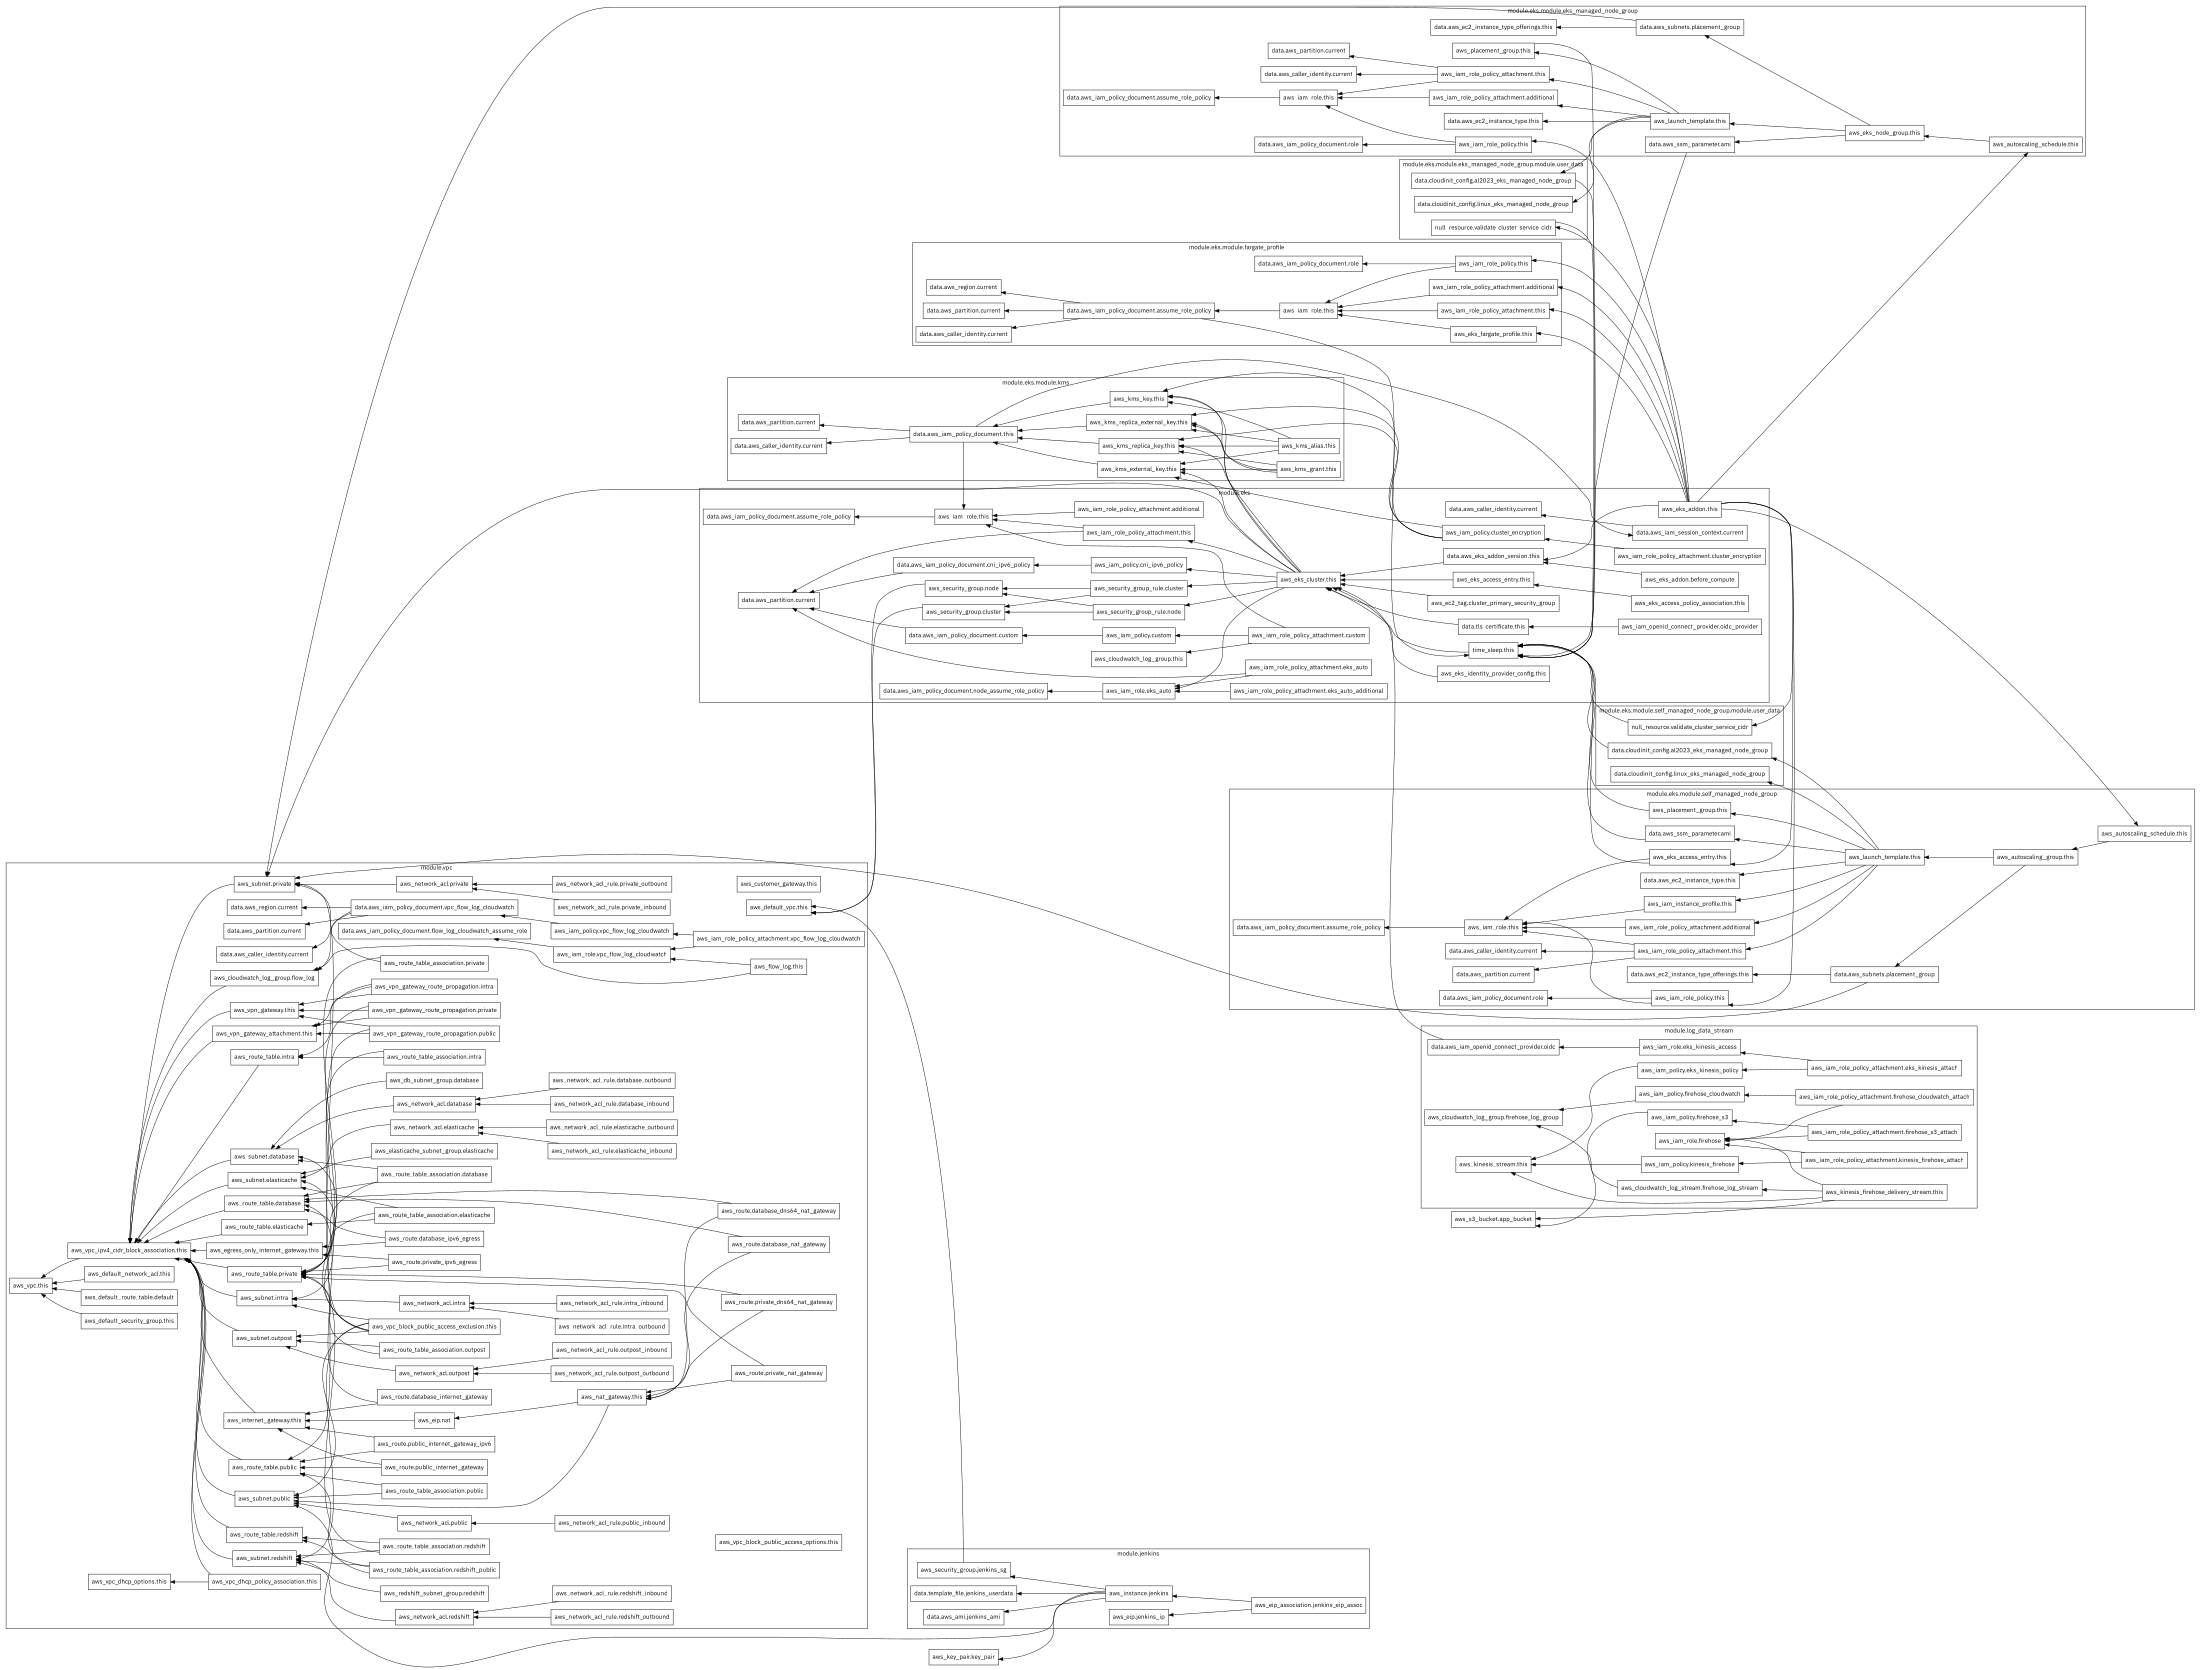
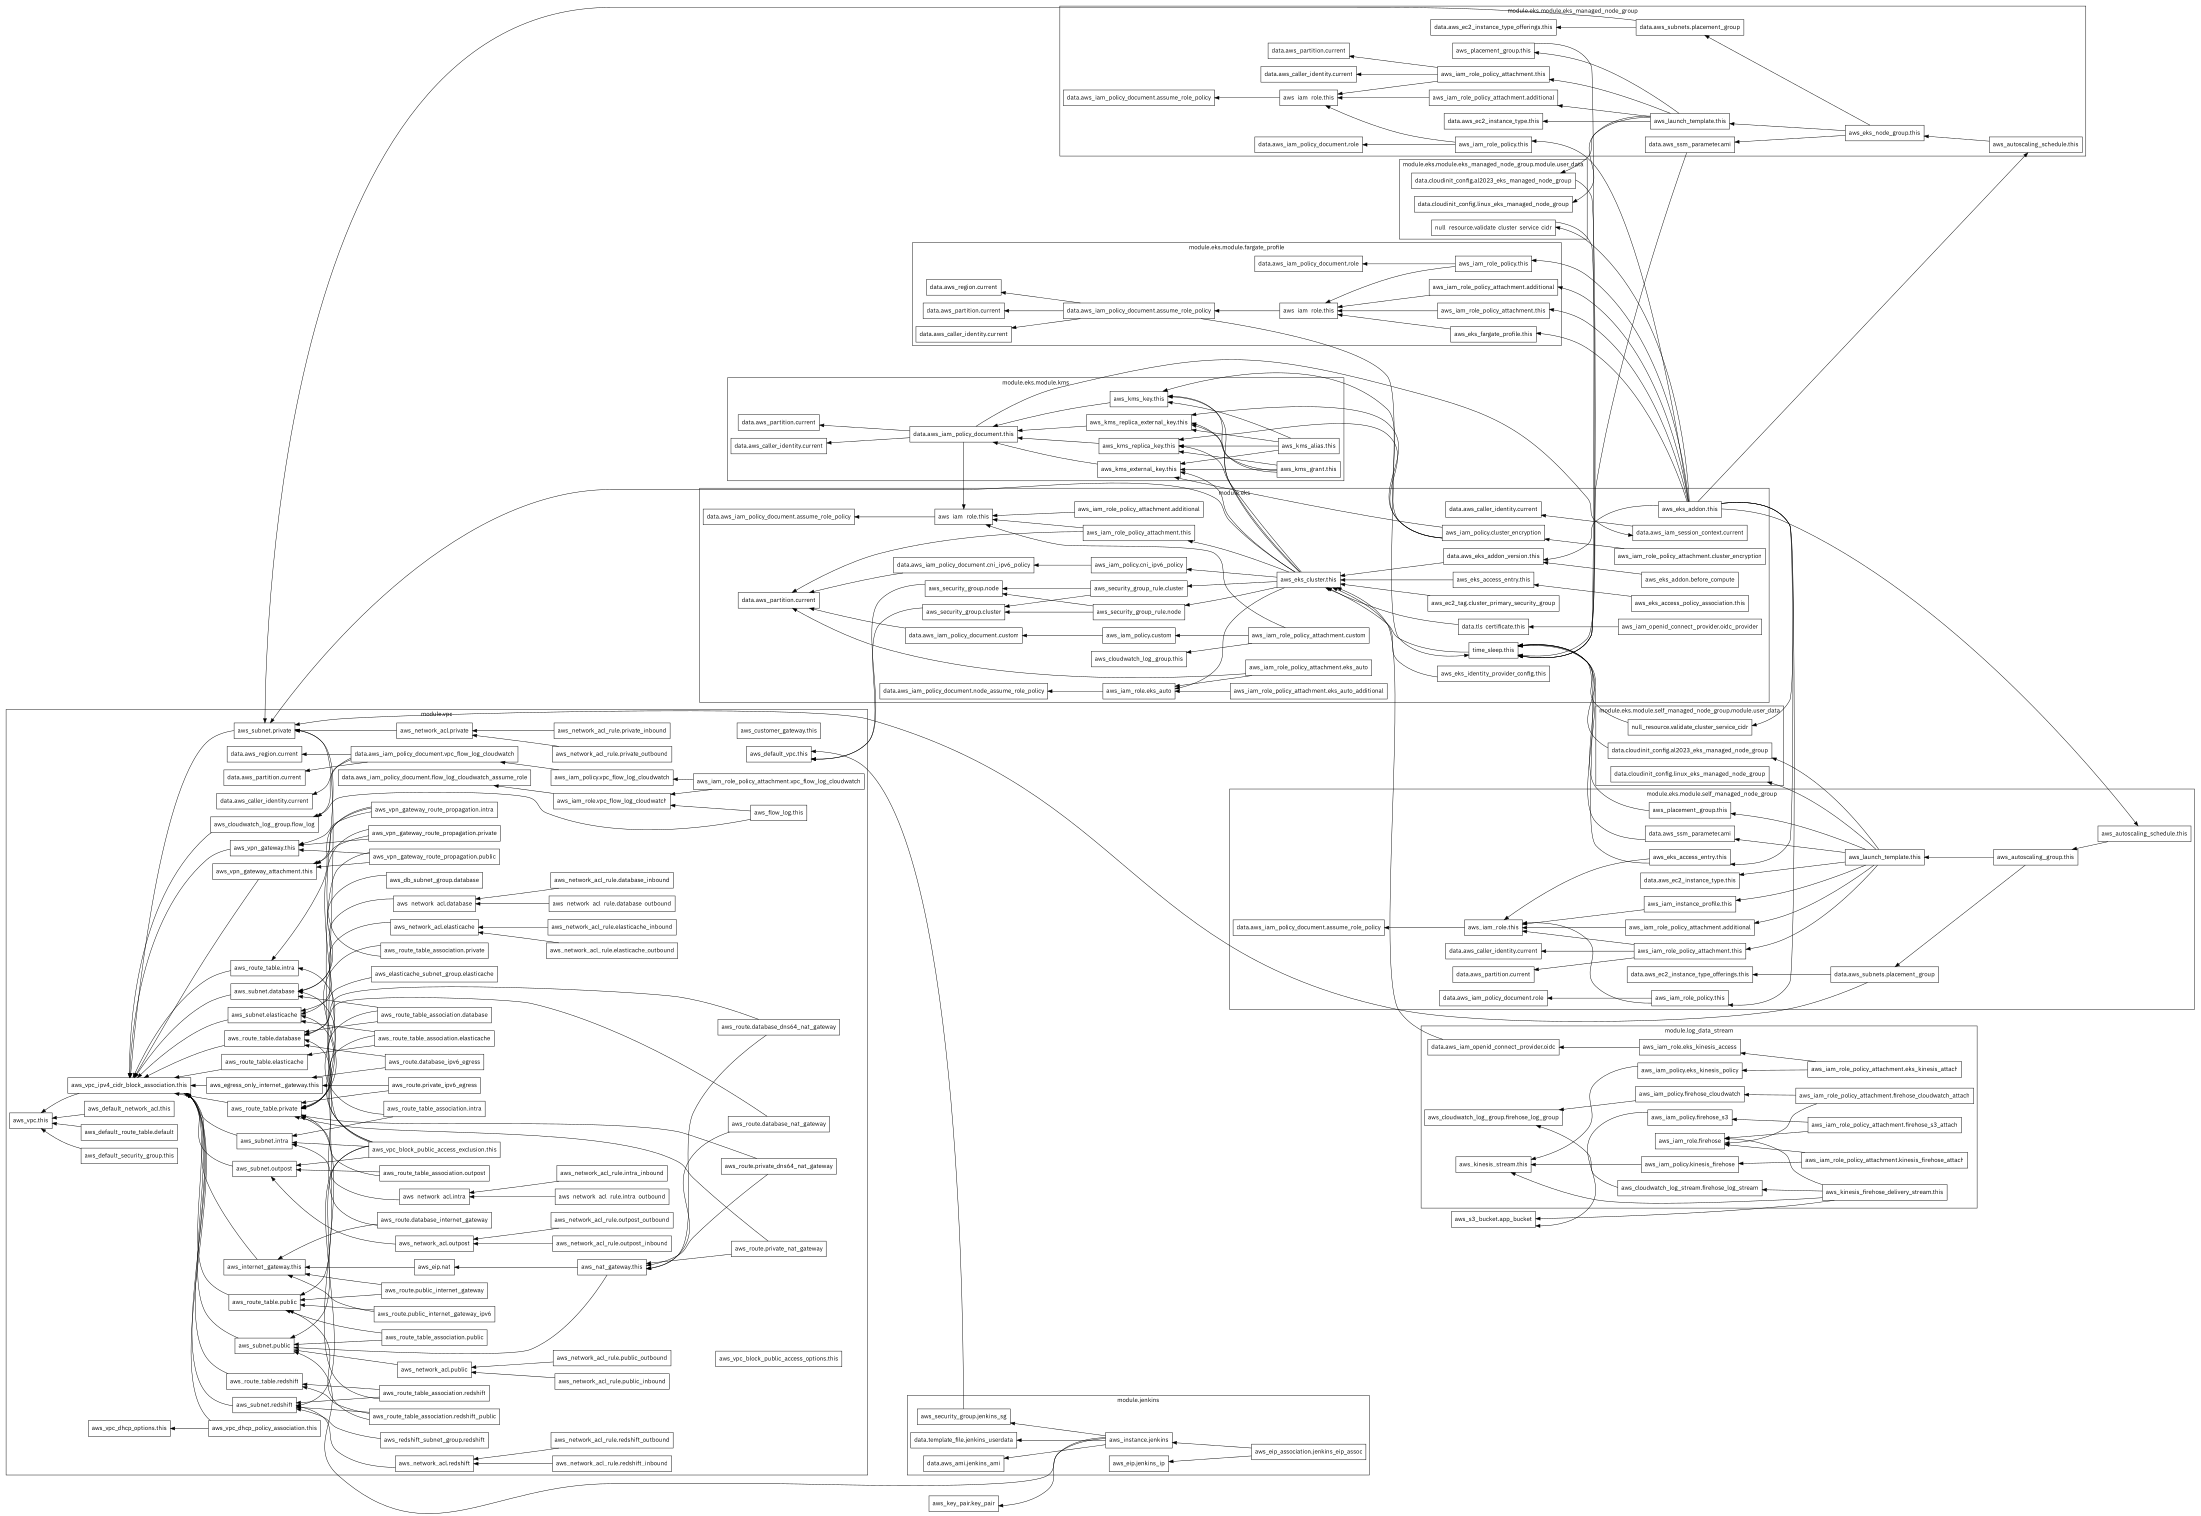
node "aws_network_acl_rule.public_outbound": added
